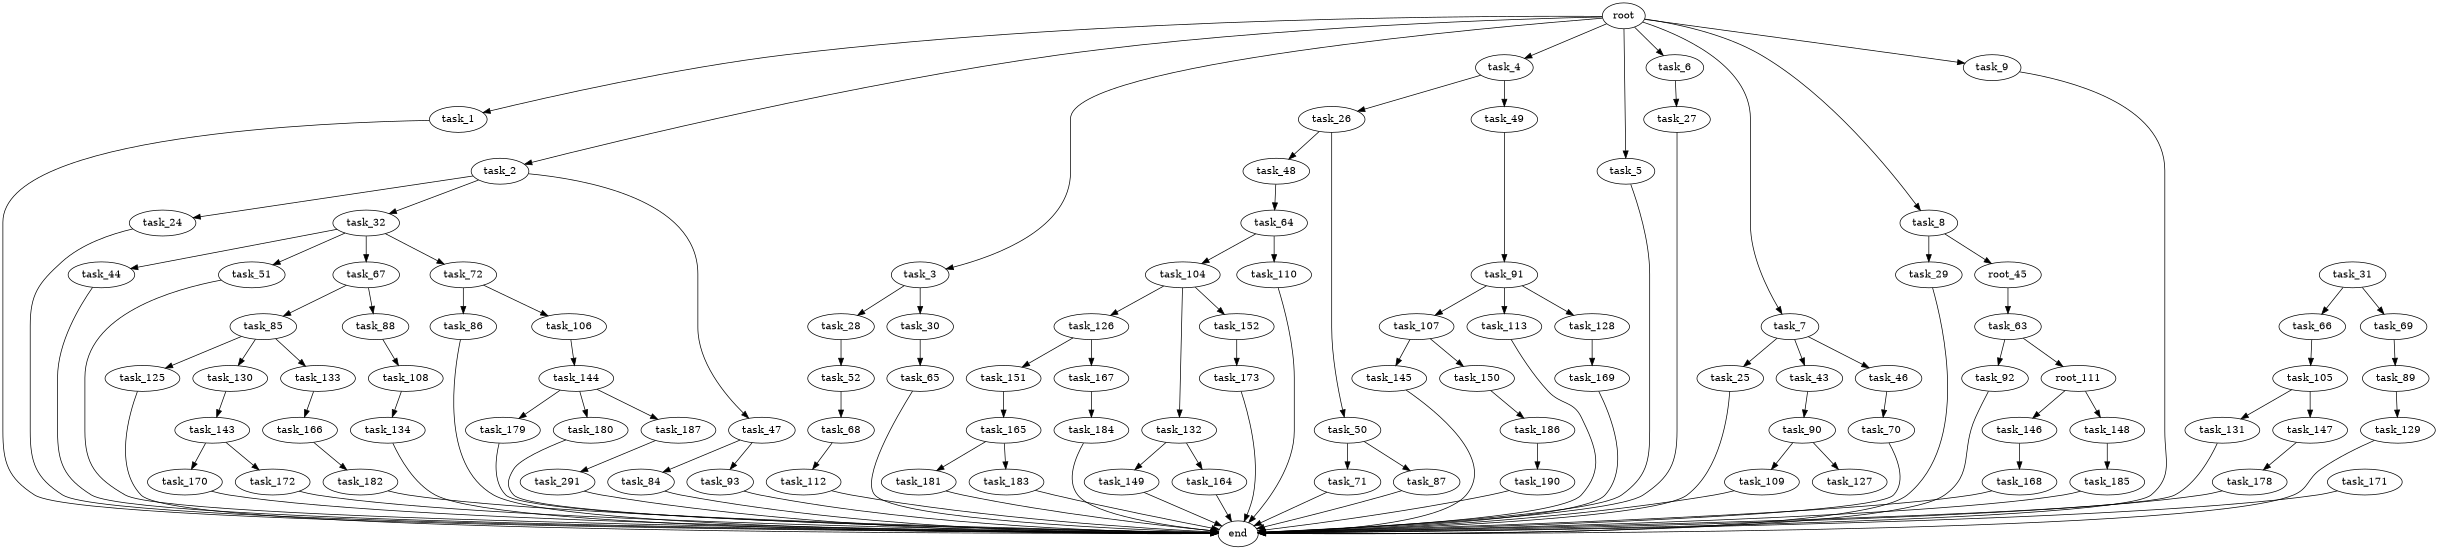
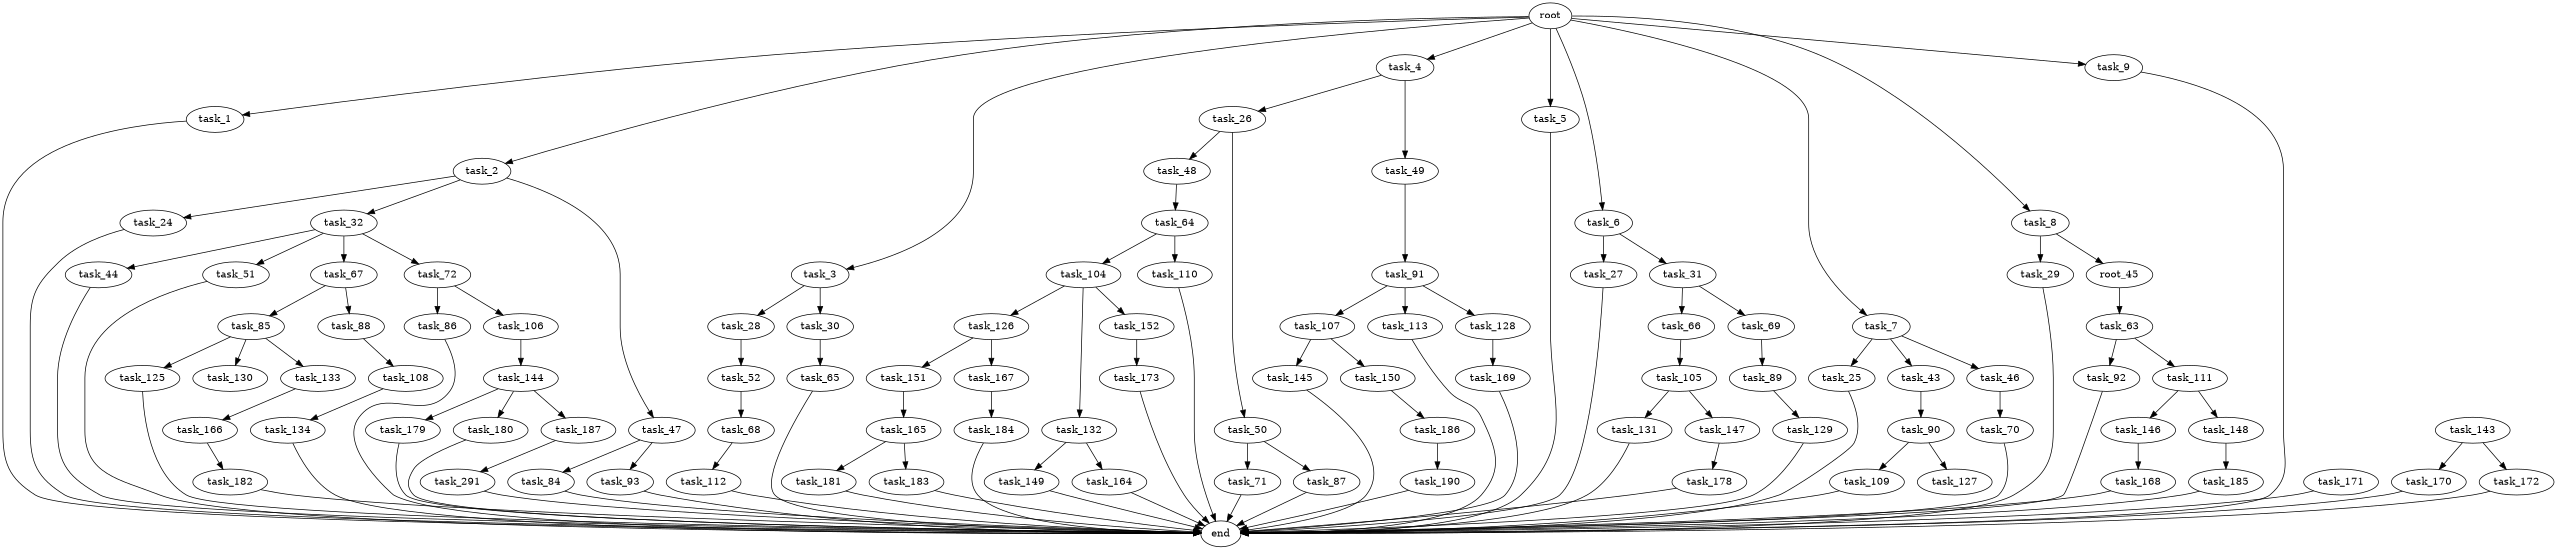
edge "task_6" -> "task_31": added
node "root_111": label "root_111" -> "task_111"
edge "task_130" -> "task_143": removed
